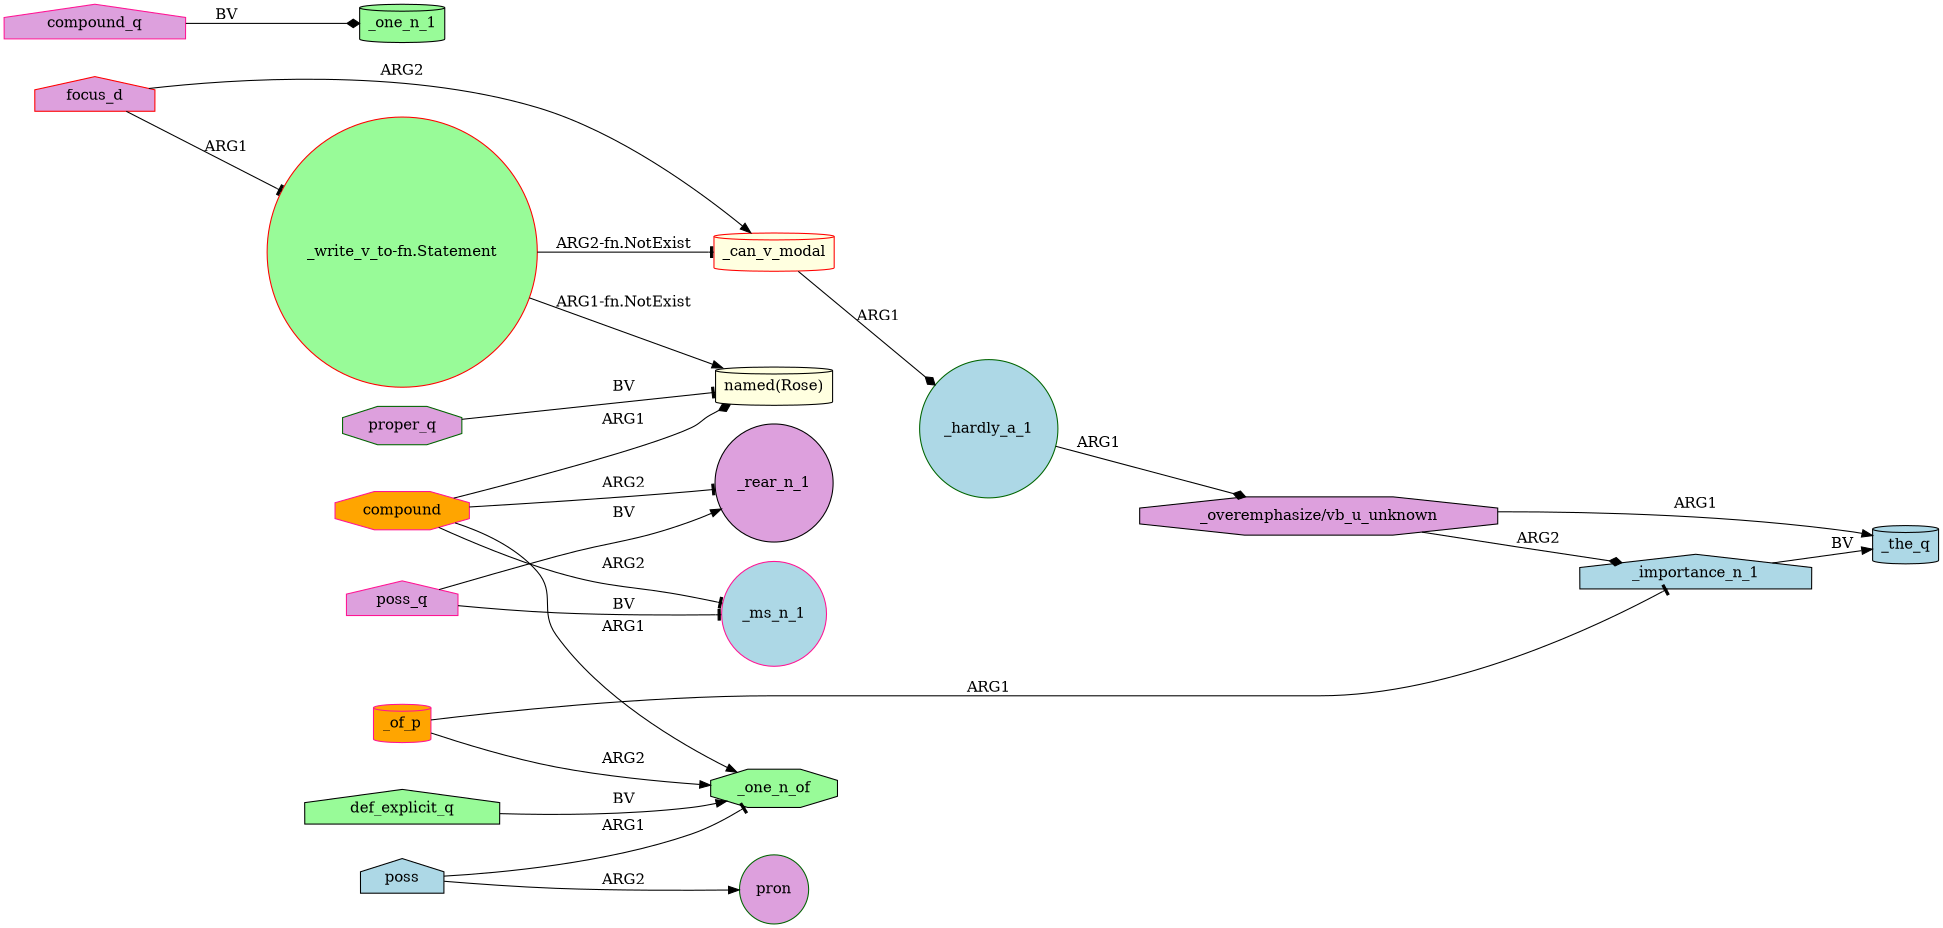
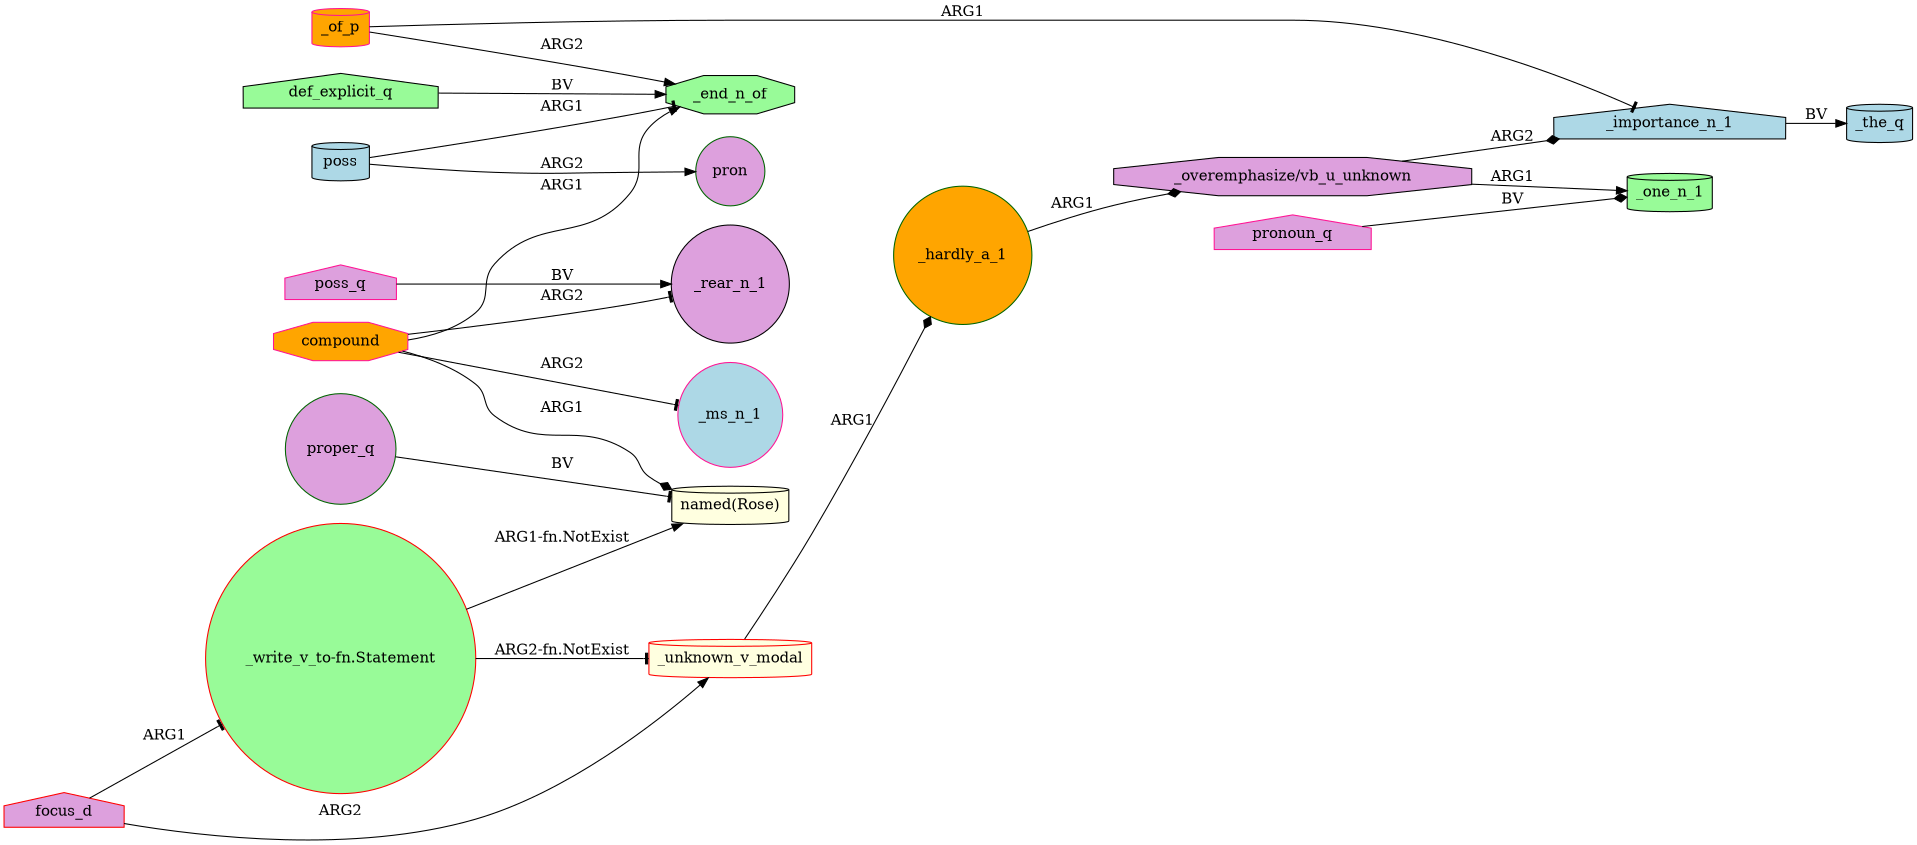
node "compound_q": label "compound_q" -> "pronoun_q"
node "_can_v_modal": label "_can_v_modal" -> "_unknown_v_modal"
node "proper_q": shape octagon -> circle
node "_hardly_a_1": fillcolor lightblue -> orange
edge "_overemphasize/vb_u_unknown" -> "_the_q": now "_overemphasize/vb_u_unknown" -> "_one_n_1"
edge "poss_q" -> "_ms_n_1": removed, label "BV"
node "_one_n_of": label "_one_n_of" -> "_end_n_of"
node "poss": shape house -> cylinder
